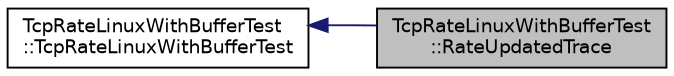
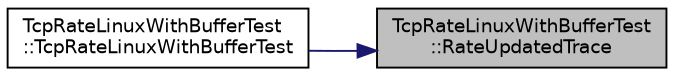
edge "TcpRateLinuxWithBufferTest ::RateUpdatedTrace" -> "TcpRateLinuxWithBufferTest ::TcpRateLinuxWithBufferTest": reversed
